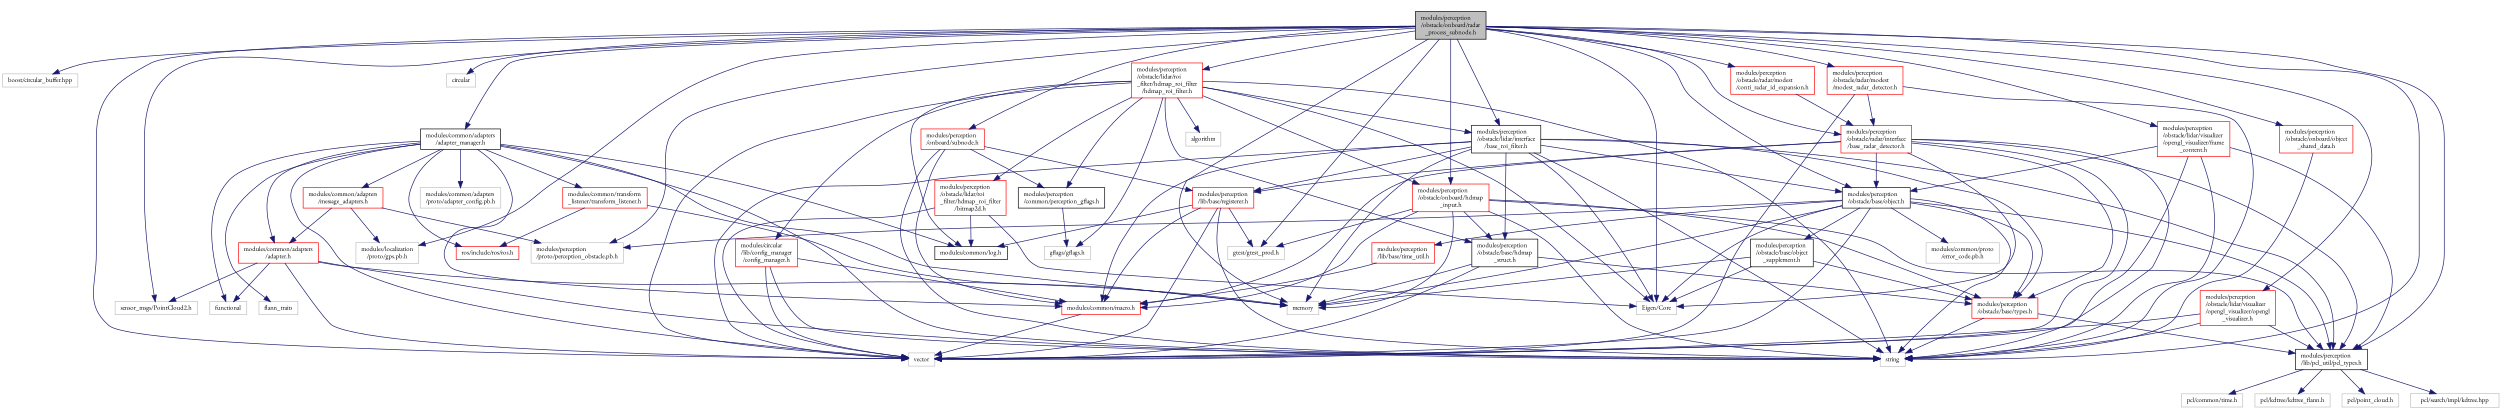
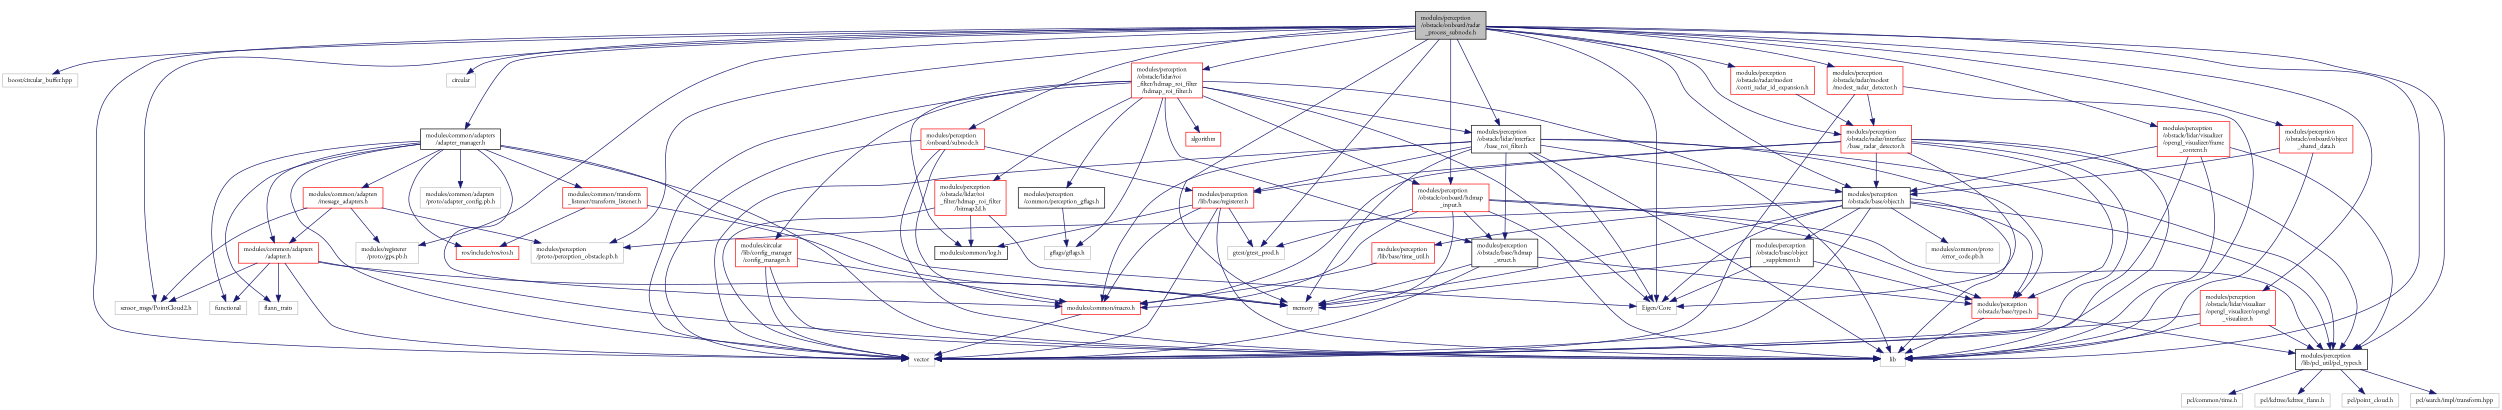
node "algorithm": color grey75 -> red
edge "modules/perception /onboard/subnode.h" -> "modules/perception /common/perception_gflags.h": now "modules/perception /onboard/subnode.h" -> "vector"
edge "modules/perception /obstacle/onboard/object _shared_data.h" -> "modules/perception /obstacle/base/object.h": added
edge "modules/common/adapters /adapter_manager.h" -> "modules/common/log.h": removed
edge "modules/common/adapters /message_adapters.h" -> "sensor_msgs/PointCloud2.h": added
node "modules/localization /proto/gps.pb.h": label "modules/localization /proto/gps.pb.h" -> "modules/registerer /proto/gps.pb.h"
edge "modules/common/adapters /adapter.h" -> "flann_traits": added
node "string": label "string" -> "lib"
node "pcl/search/impl/kdtree.hpp": label "pcl/search/impl/kdtree.hpp" -> "pcl/search/impl/transform.hpp"
